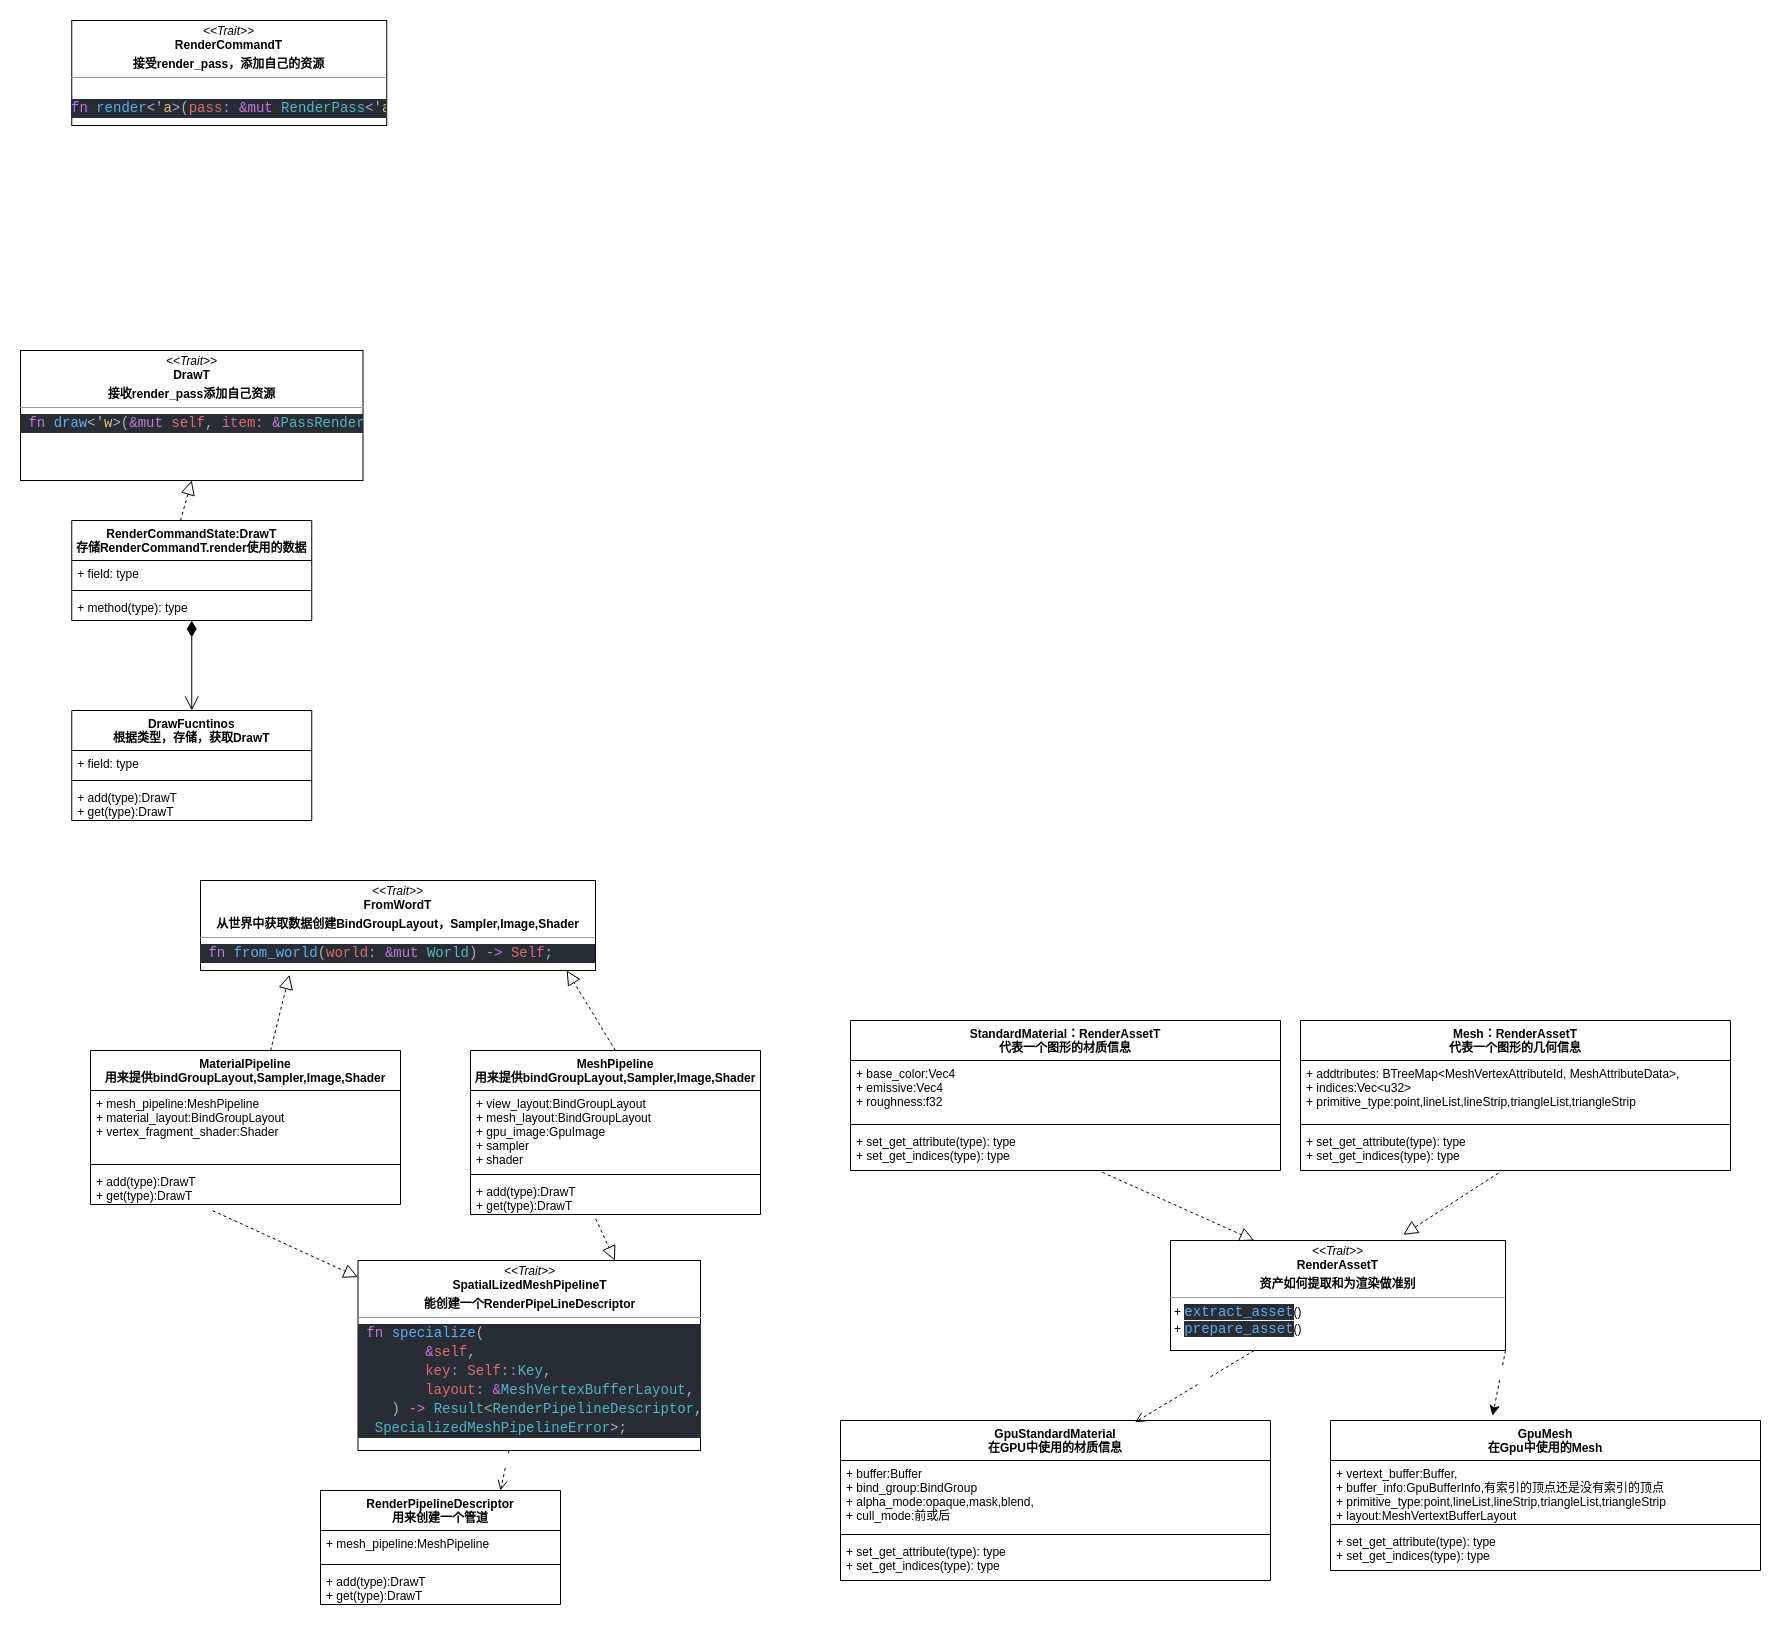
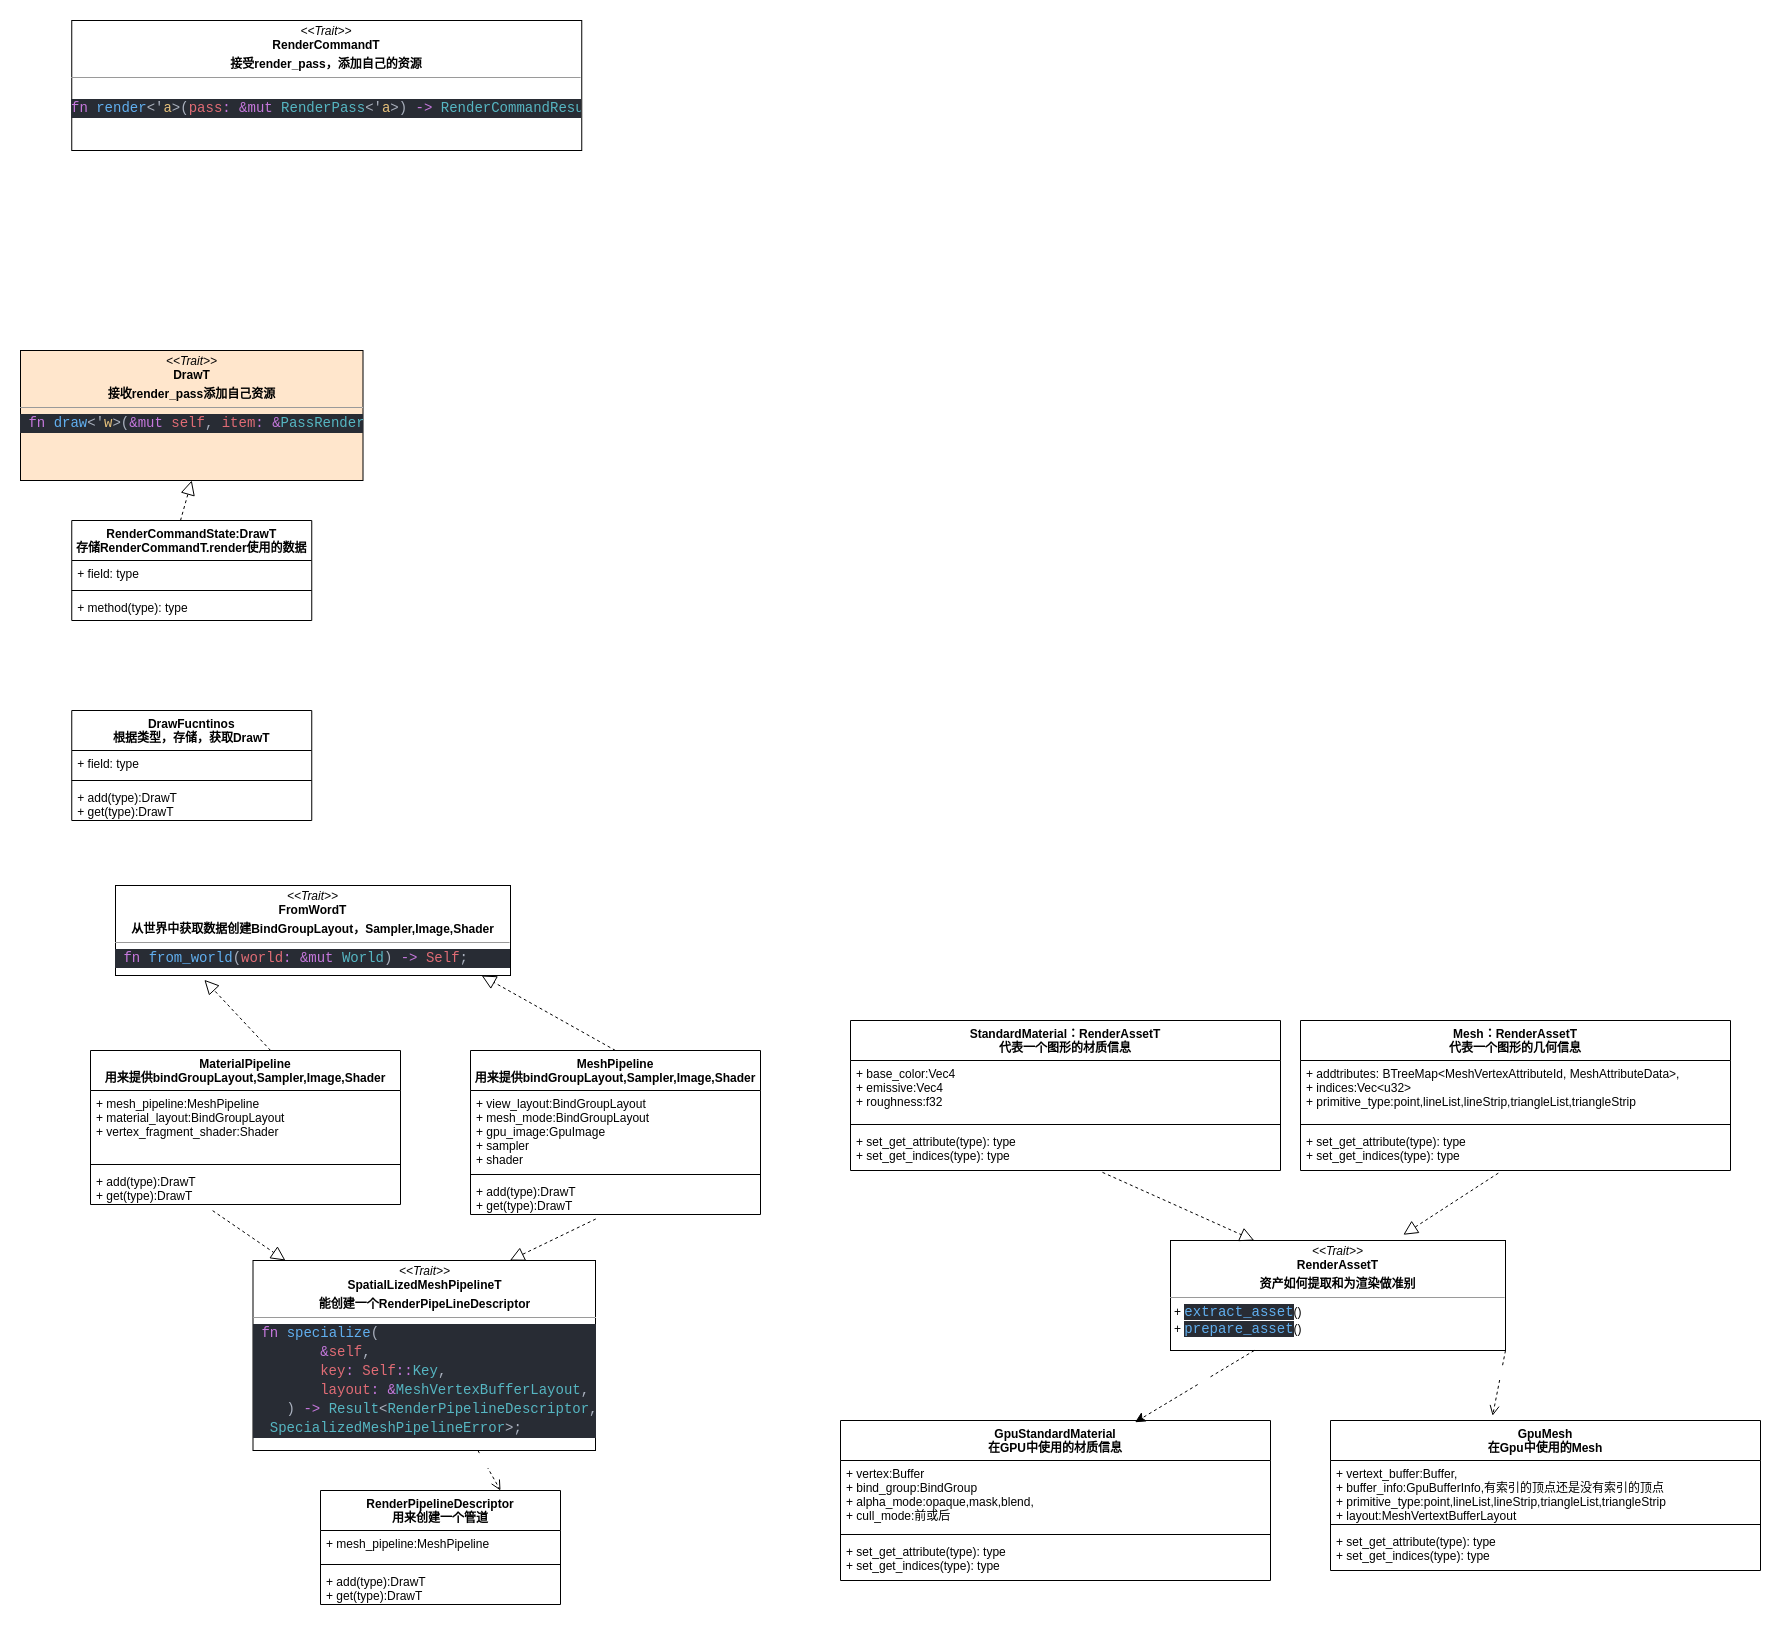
node "<<Trait>> RenderCommandT 接受render_pass，添加自己的资源 fn render<'a>(pass: &mut RenderPass<'a>) -> RenderCommandResult;": size 315x105 -> 510x130
node "<<Trait>> DrawT 接收render_pass添加自己资源 fn draw<'w>(&mut self, item: &PassRender);": fillcolor #ffffff -> #ffe6cc
edge "RenderCommandState:DrawT 存储RenderCommandT.render使用的数据" -- "DrawFucntinos 根据类型，存储，获取DrawT": removed, label "1"
node "<<Trait>> FromWordT 从世界中获取数据创建BindGroupLayout，Sampler,Image,Shader fn from_world(world: &mut World) -> Self;": moved (398, 926) -> (313, 931)
node "+ view_layout:BindGroupLayout + mesh_layout:BindGroupLayout + gpu_image:GpuImage + sampler + shader": label "+ view_layout:BindGroupLayout + mesh_layout:BindGroupLayout + gpu_image:GpuImage + sampler + shader" -> "+ view_layout:BindGroupLayout + mesh_mode:BindGroupLayout + gpu_image:GpuImage + sampler + shader"
node "<<Trait>> SpatialLizedMeshPipelineT 能创建一个RenderPipeLineDescriptor fn specialize( &self, key: Self::Key, layout: &MeshVertexBufferLayout, ) -> Result<RenderPipelineDescriptor, SpecializedMeshPipelineError>;": moved (529, 1356) -> (424, 1356)
edge "<<Trait>> RenderAssetT 资产如何提取和为渲染做准别 + extract_asset() + prepare_asset()" -> "GpuMesh 在Gpu中使用的Mesh": arrowhead classic -> open
edge "<<Trait>> RenderAssetT 资产如何提取和为渲染做准别 + extract_asset() + prepare_asset()" -> "GpuStandardMaterial 在GPU中使用的材质信息": arrowhead open -> classic
node "+ buffer:Buffer + bind_group:BindGroup + alpha_mode:opaque,mask,blend, + cull_mode:前或后": label "+ buffer:Buffer + bind_group:BindGroup + alpha_mode:opaque,mask,blend, + cull_mode:前或后" -> "+ vertex:Buffer + bind_group:BindGroup + alpha_mode:opaque,mask,blend, + cull_mode:前或后"
